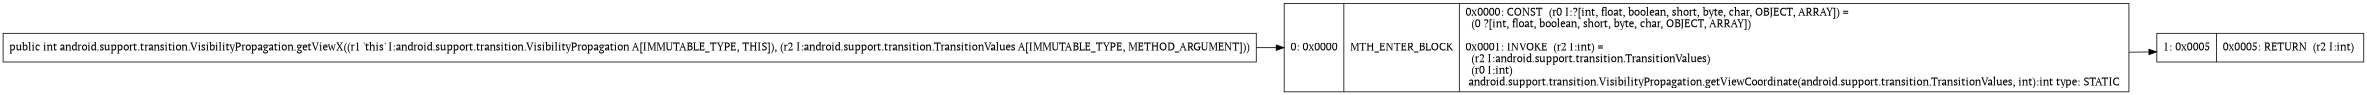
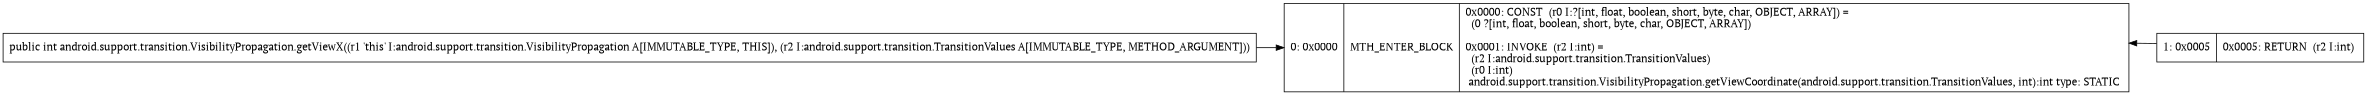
edge "0: 0x0000" -> "1: 0x0005": reversed
